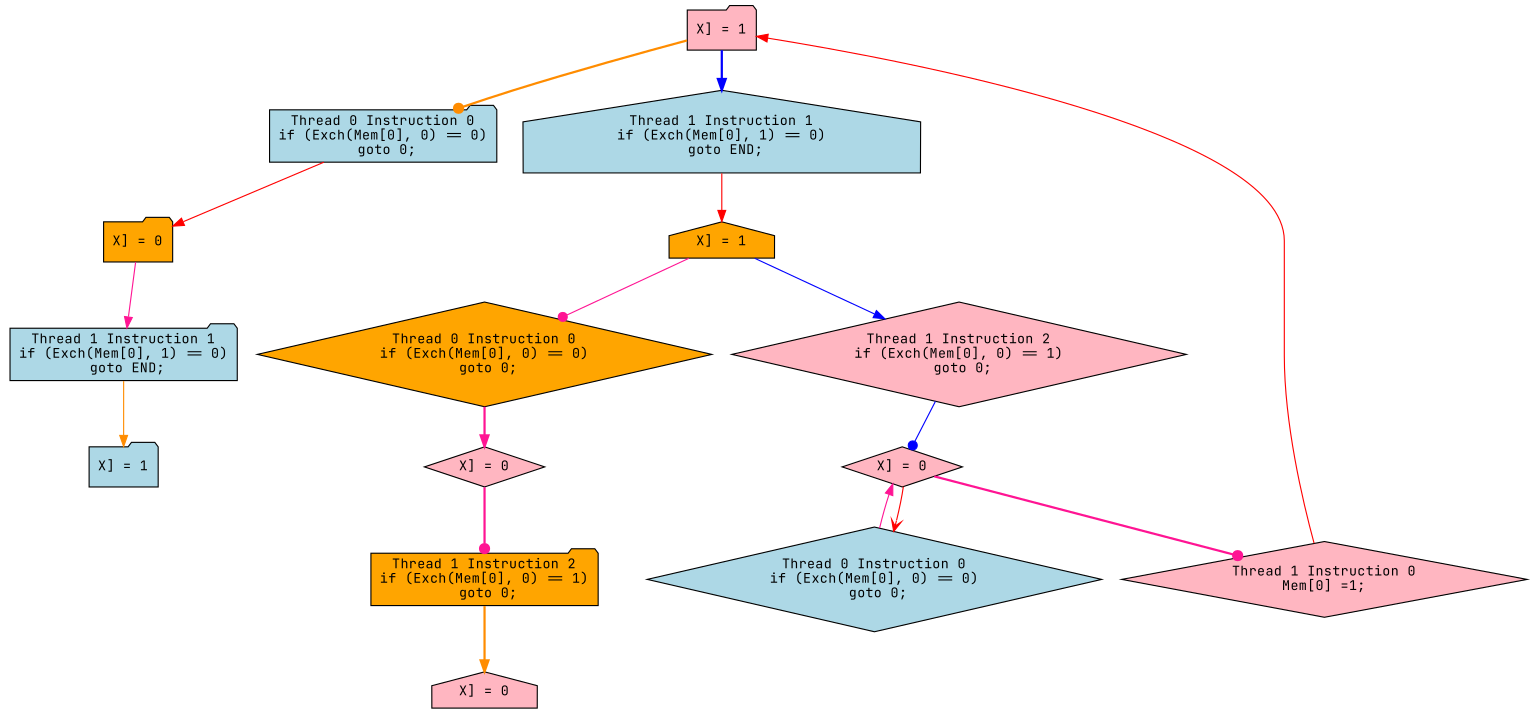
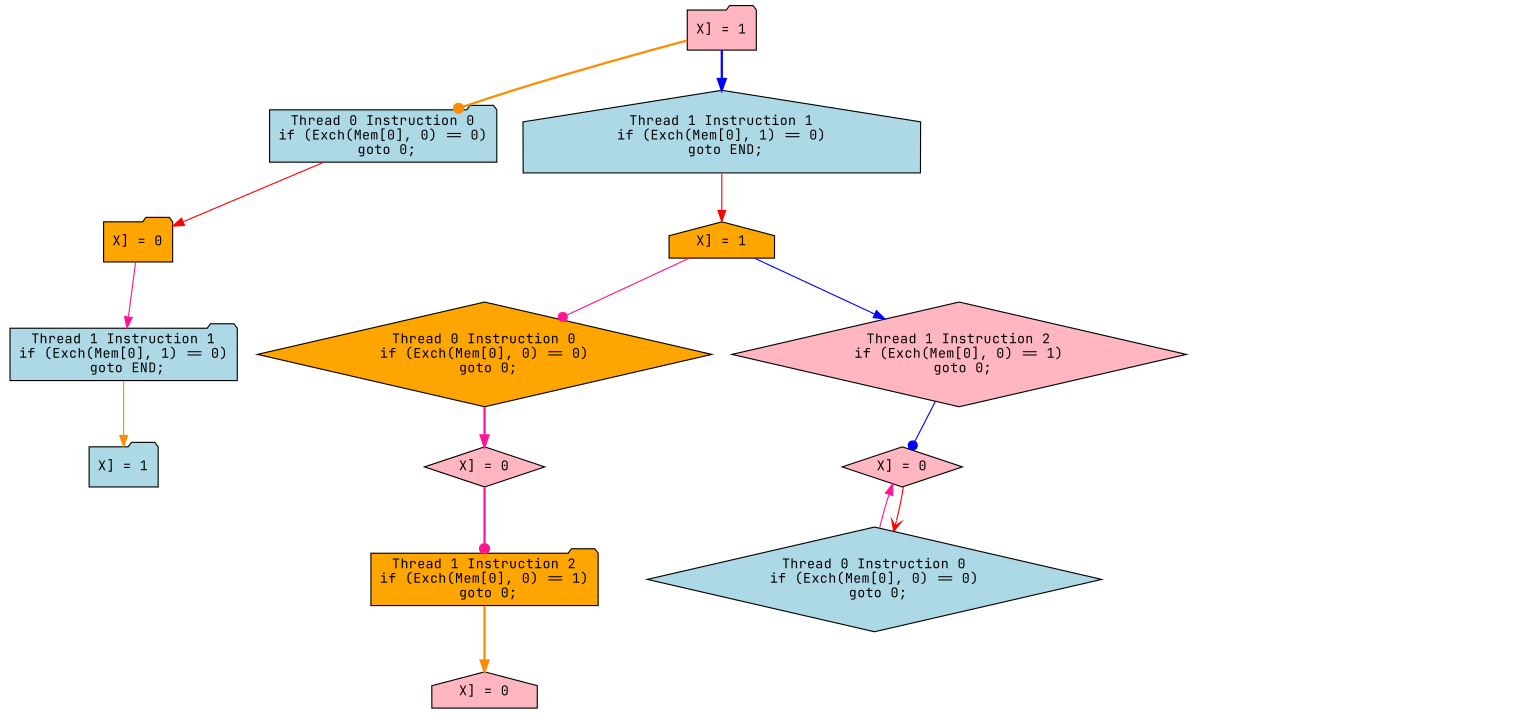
node "Thread 1 Instruction 0 Mem[0] =1;": removed
